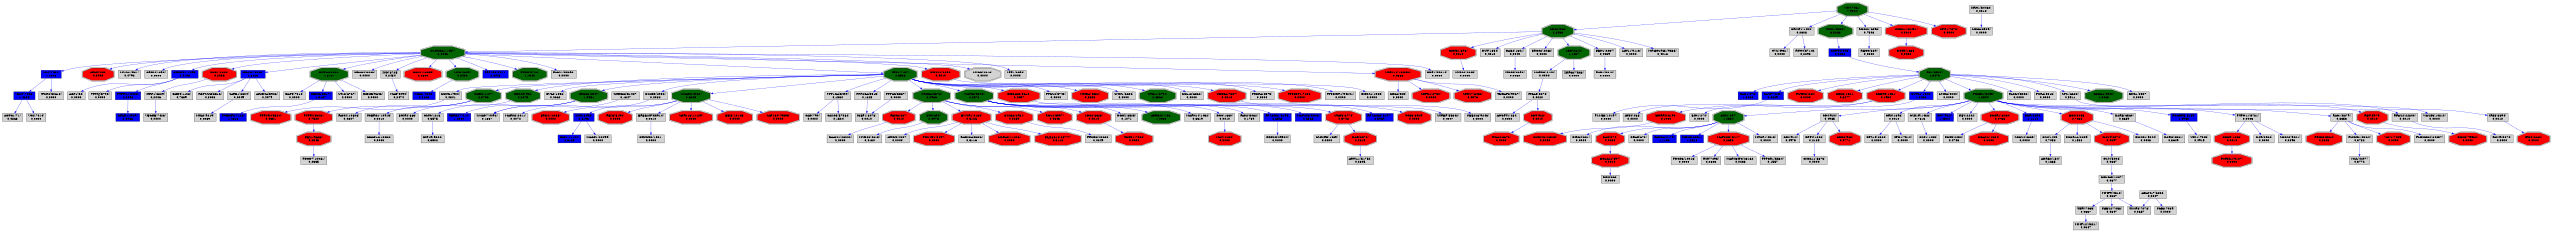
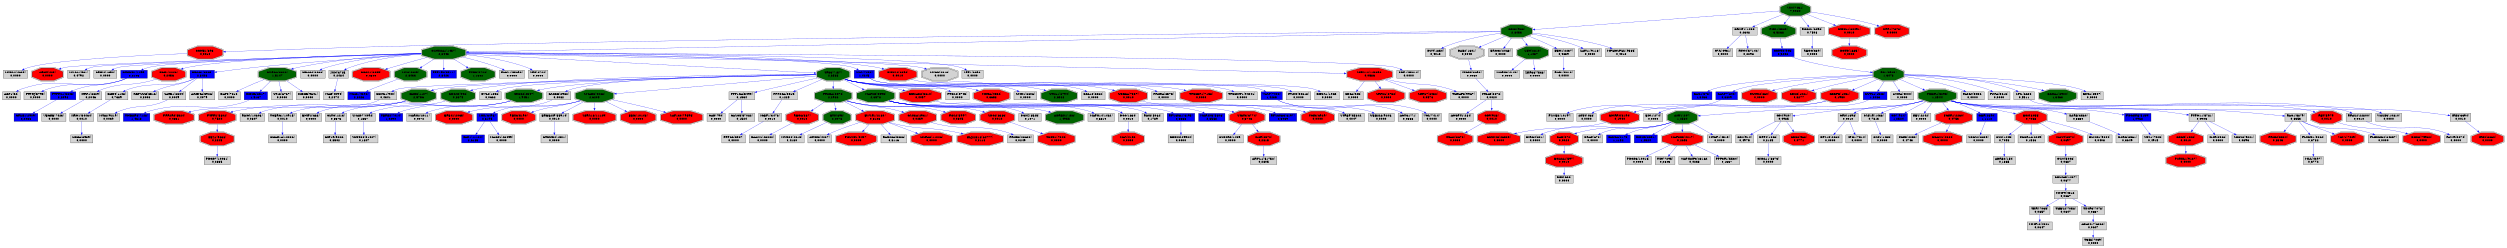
node "DAB2(1601) 0,0040": shape box -> doubleoctagon
node "SRF(6722) 0,0000": added
edge "MARK3(4140) 0,0000" -> "ITGA5(3678) 0,0020": now "ITGB5(3693) 0,0030" -> "ITGA5(3678) 0,0020"
node "IKBKE(9646) 0,0000": label "IKBKE(9646) 0,0000" -> "IKBKE(9641) 0,0000"
edge "CHD4(1108) 0,7389" -> "XRN1(54464) 0,0010": added
edge "ZNF588(51427) 0,1847" -> "SMAD7(4092) 0,1857": reversed
edge "PPP6C(5537) 0,0000" -> "IGBP1(3476) 0,0010": reversed
edge "ADAM17(6868) 0,0647" -> "TIMP3(7078) 0,0657": reversed
